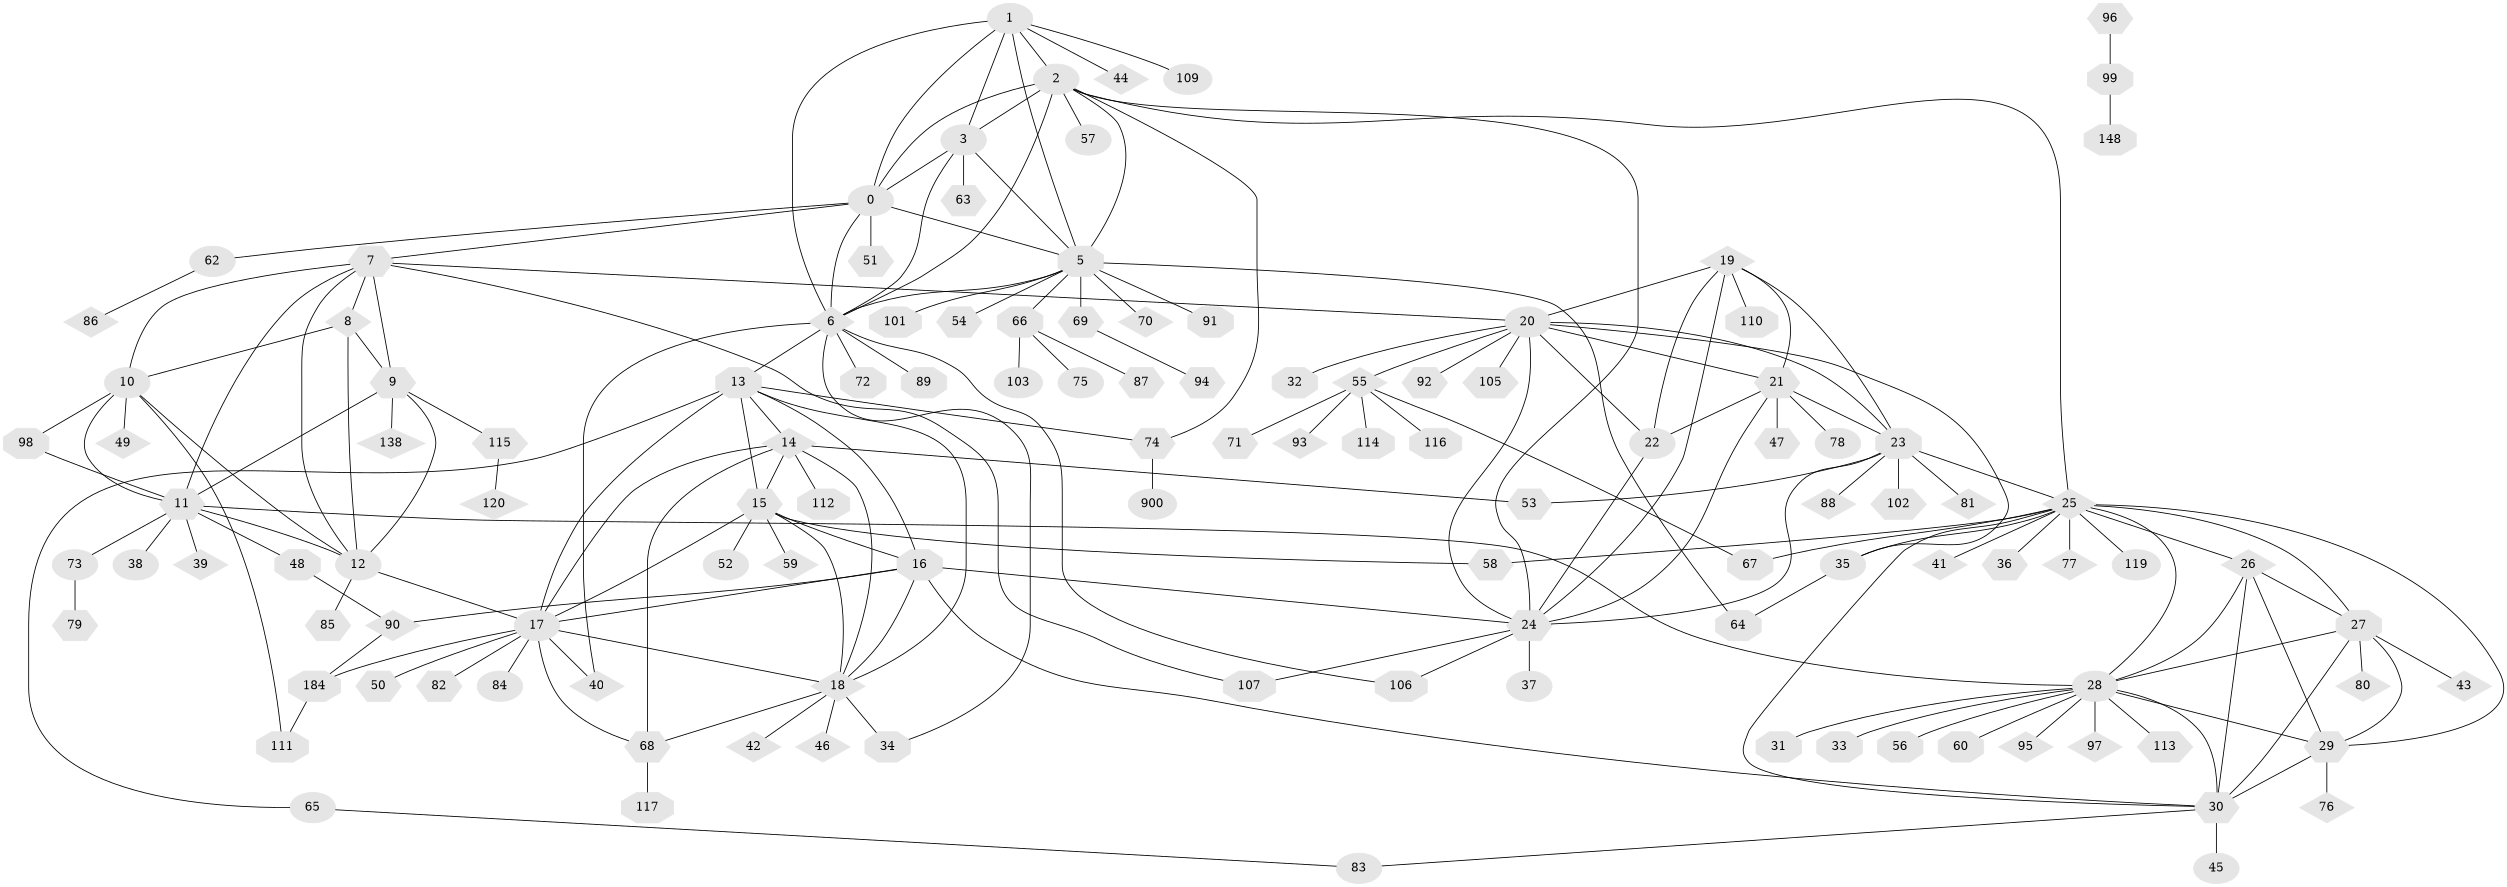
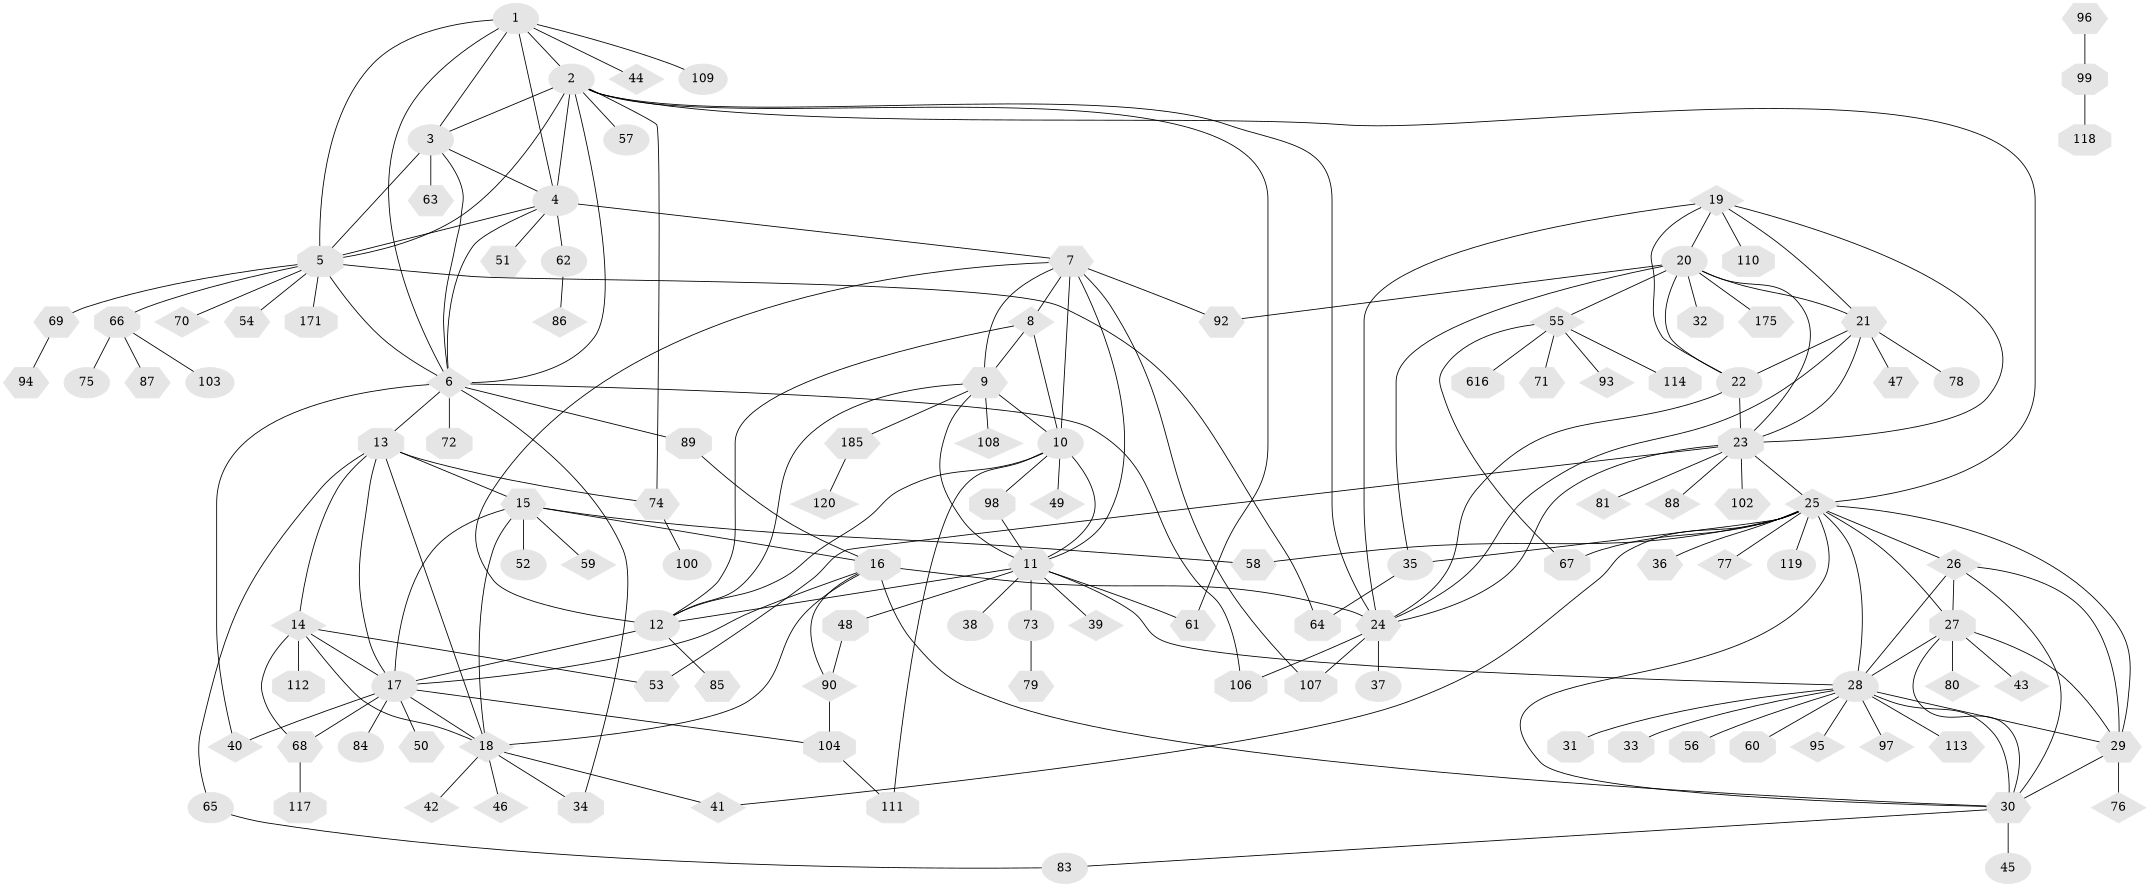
node "148": label "148" -> "118"
node "0": label "0" -> "4"
edge "7" -- "20": now "7" -- "92"
node "101": label "101" -> "171"
node "91": removed
node "105": label "105" -> "175"
edge "9" -- "10": added
edge "22" -- "23": added
node "138": label "138" -> "108"
node "115": label "115" -> "185"
node "116": label "116" -> "616"
edge "13" -- "16": now "89" -- "16"
edge "14" -- "15": removed
edge "20" -- "24": removed
node "900": label "900" -> "100"
node "61": added
node "184": label "184" -> "104"
node "82": removed
edge "18" -- "68": now "18" -- "41"
